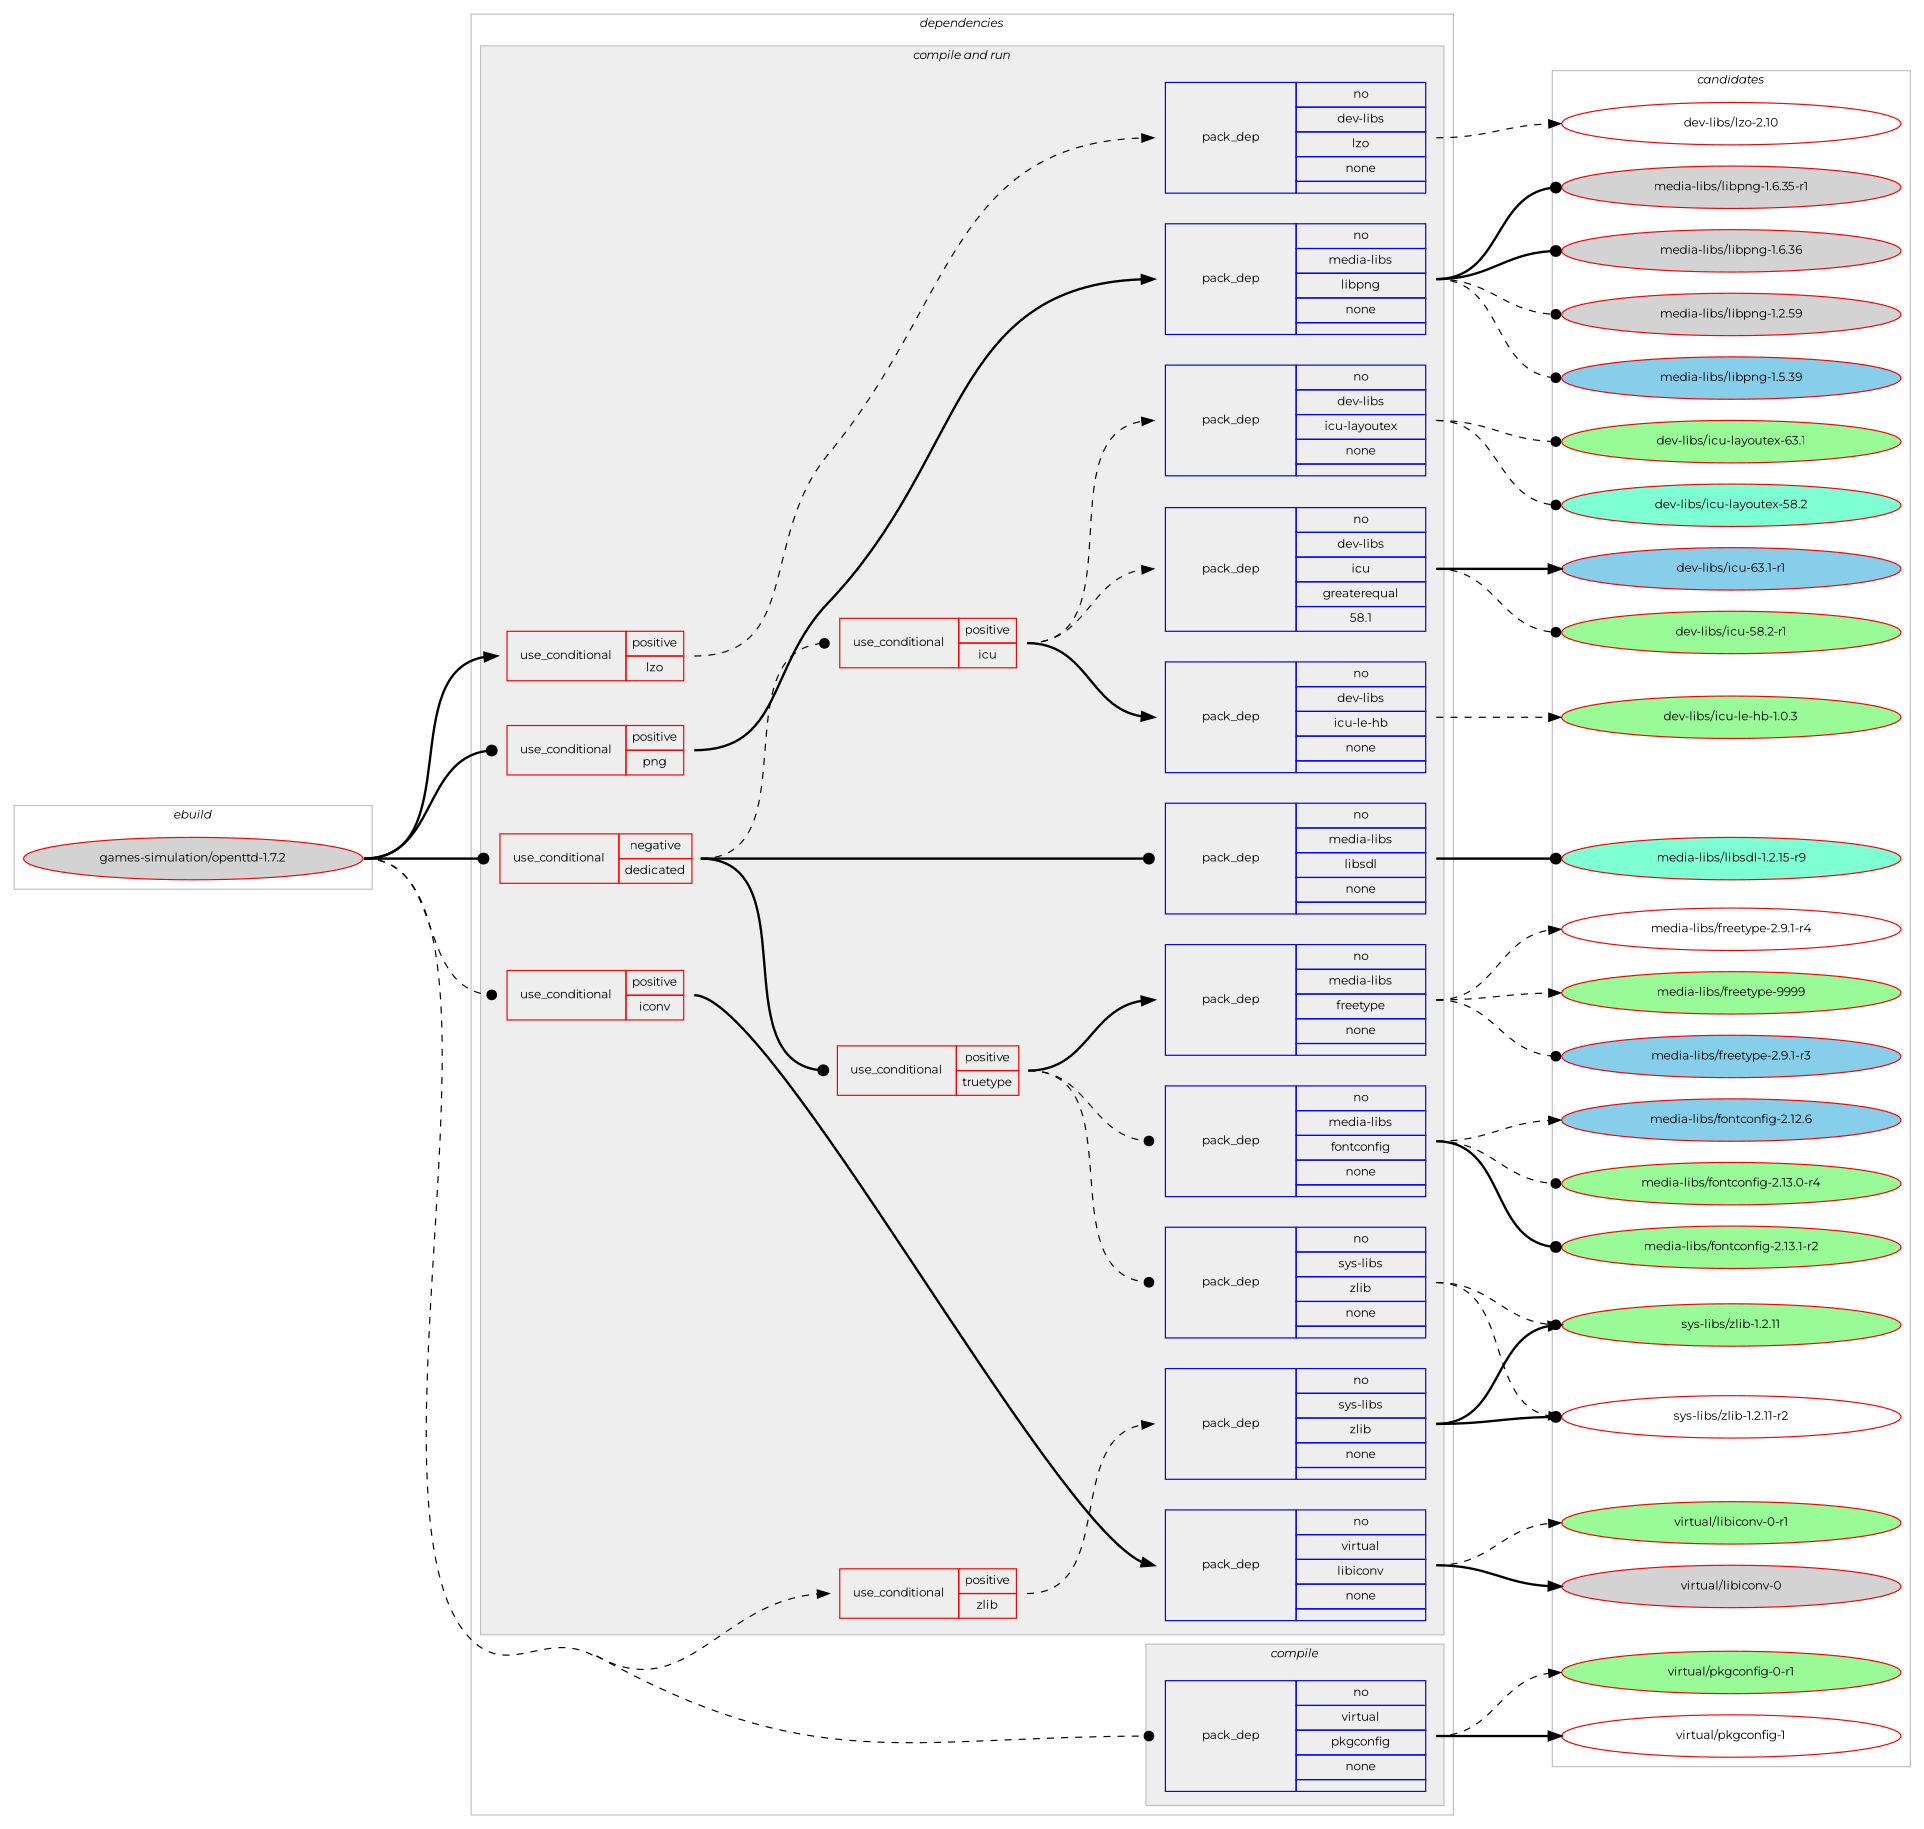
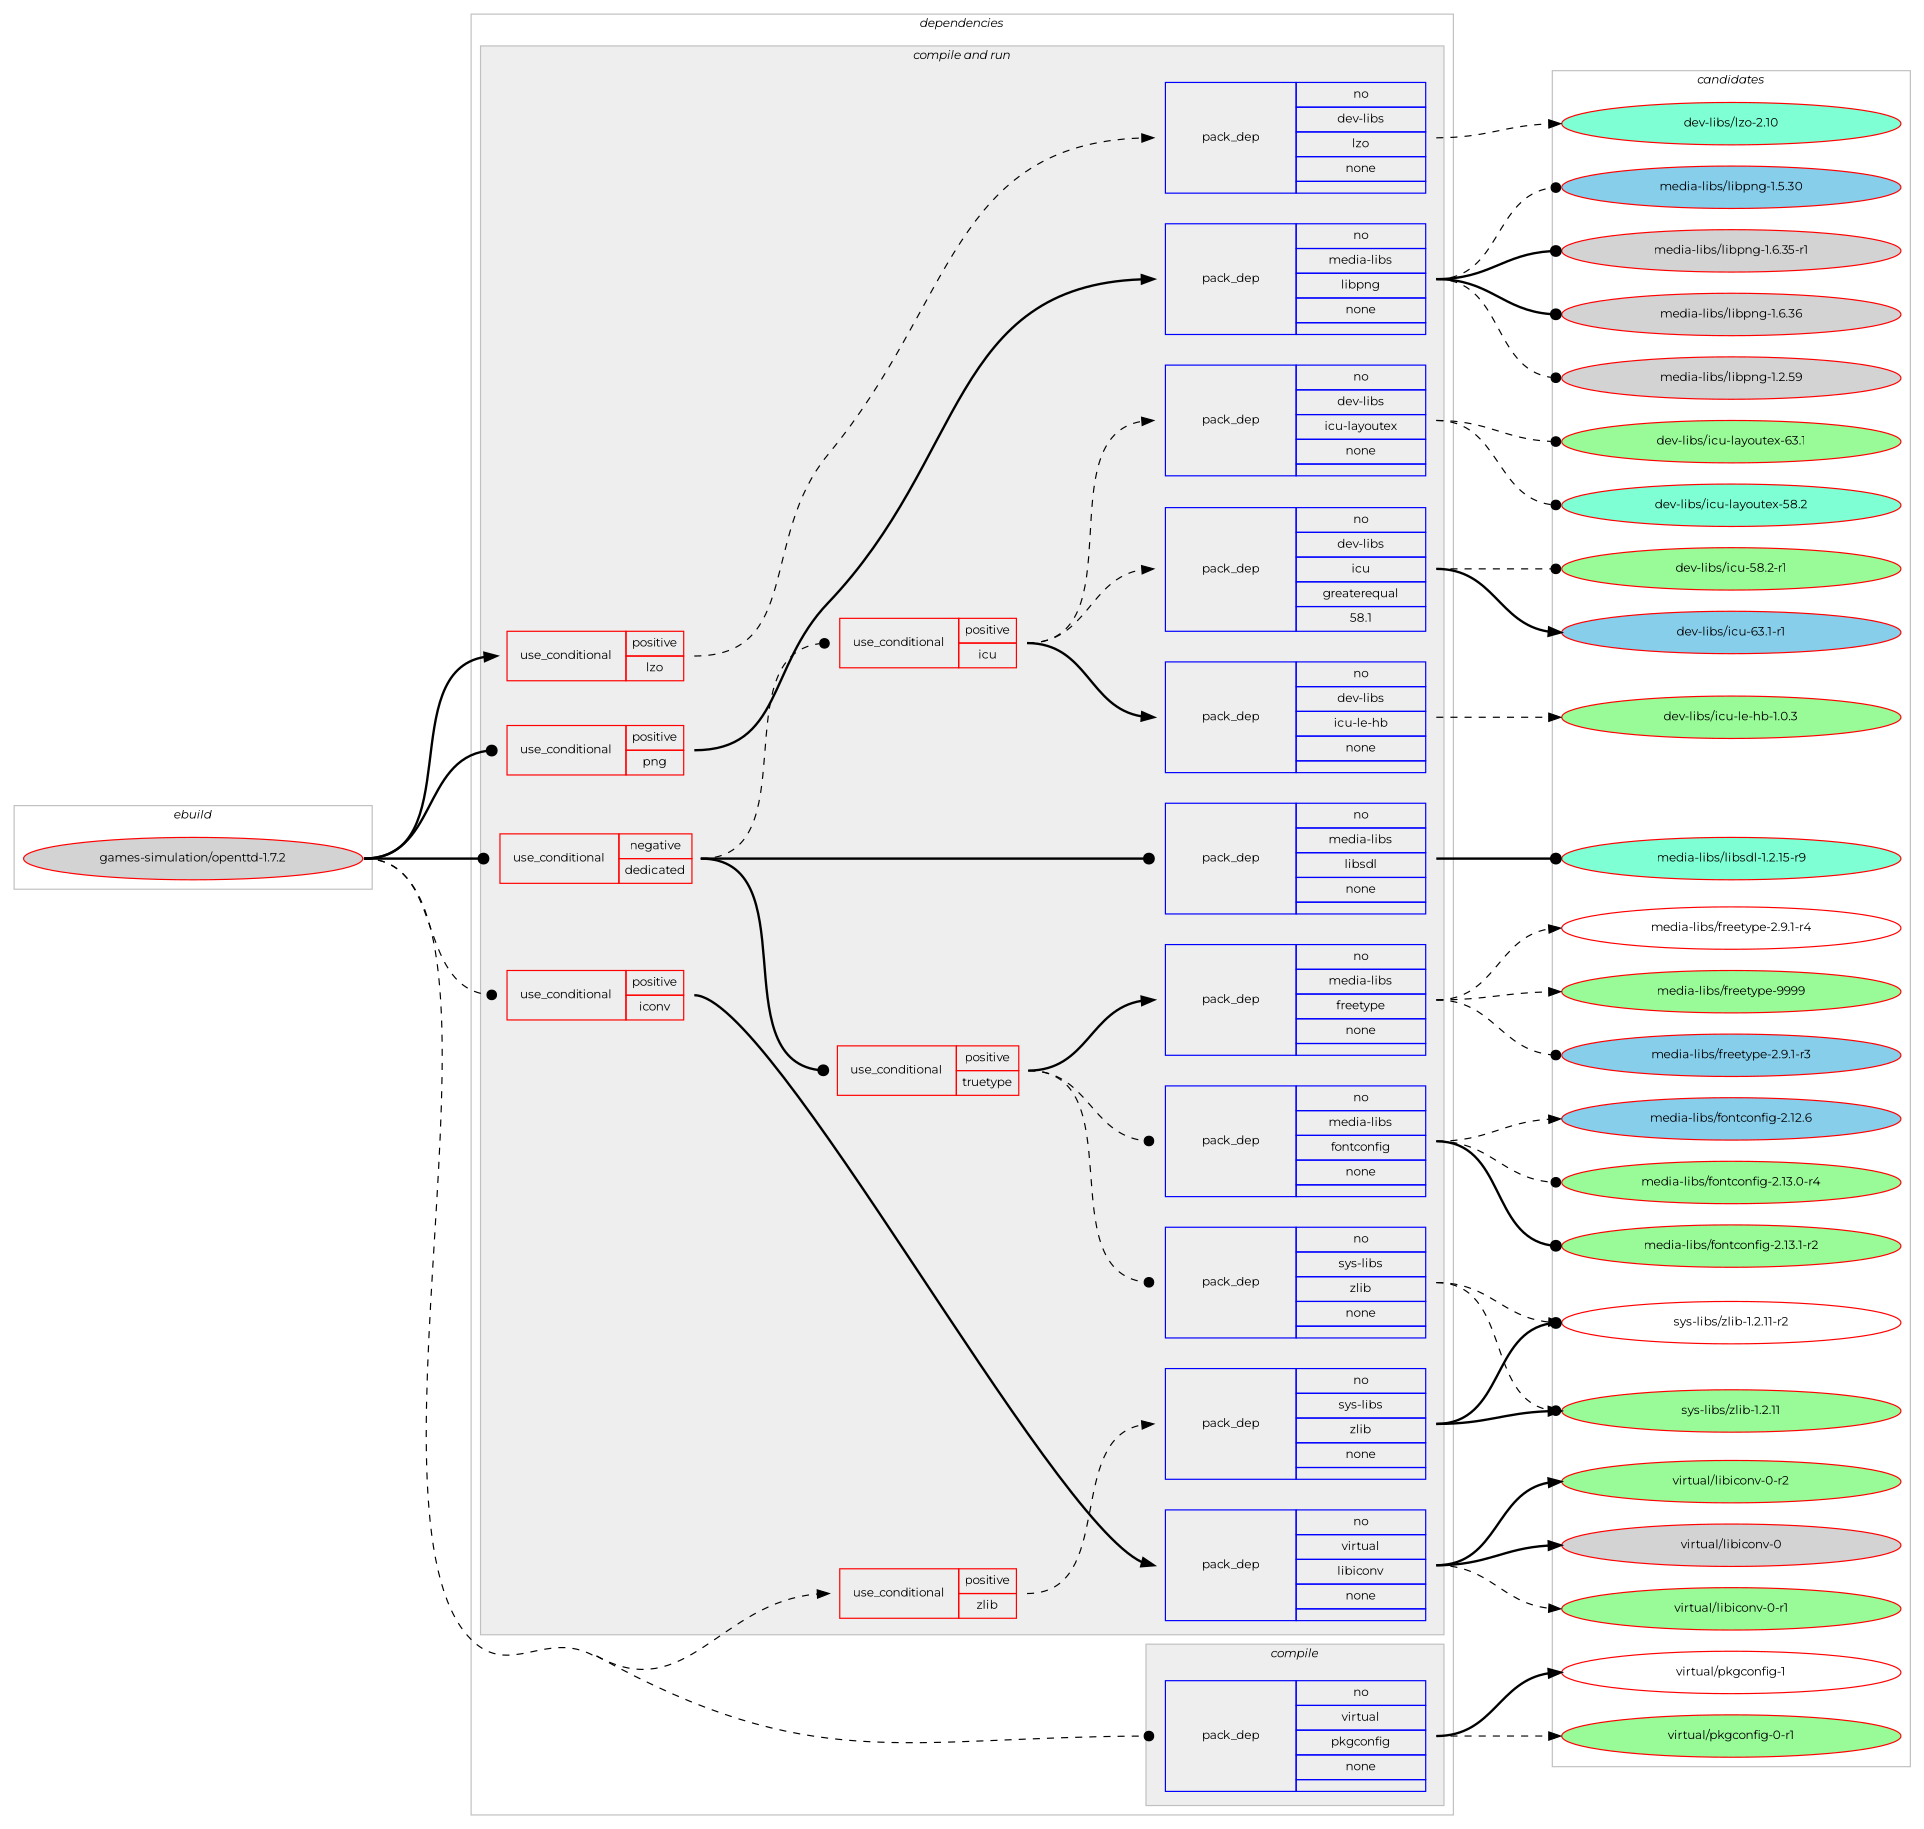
node "dev-libs/lzo-2.10": fillcolor white -> aquamarine
node "media-libs/libpng-1.5.39": label "media-libs/libpng-1.5.39" -> "media-libs/libpng-1.5.30"
node "virtual/libiconv-0-r2": added
